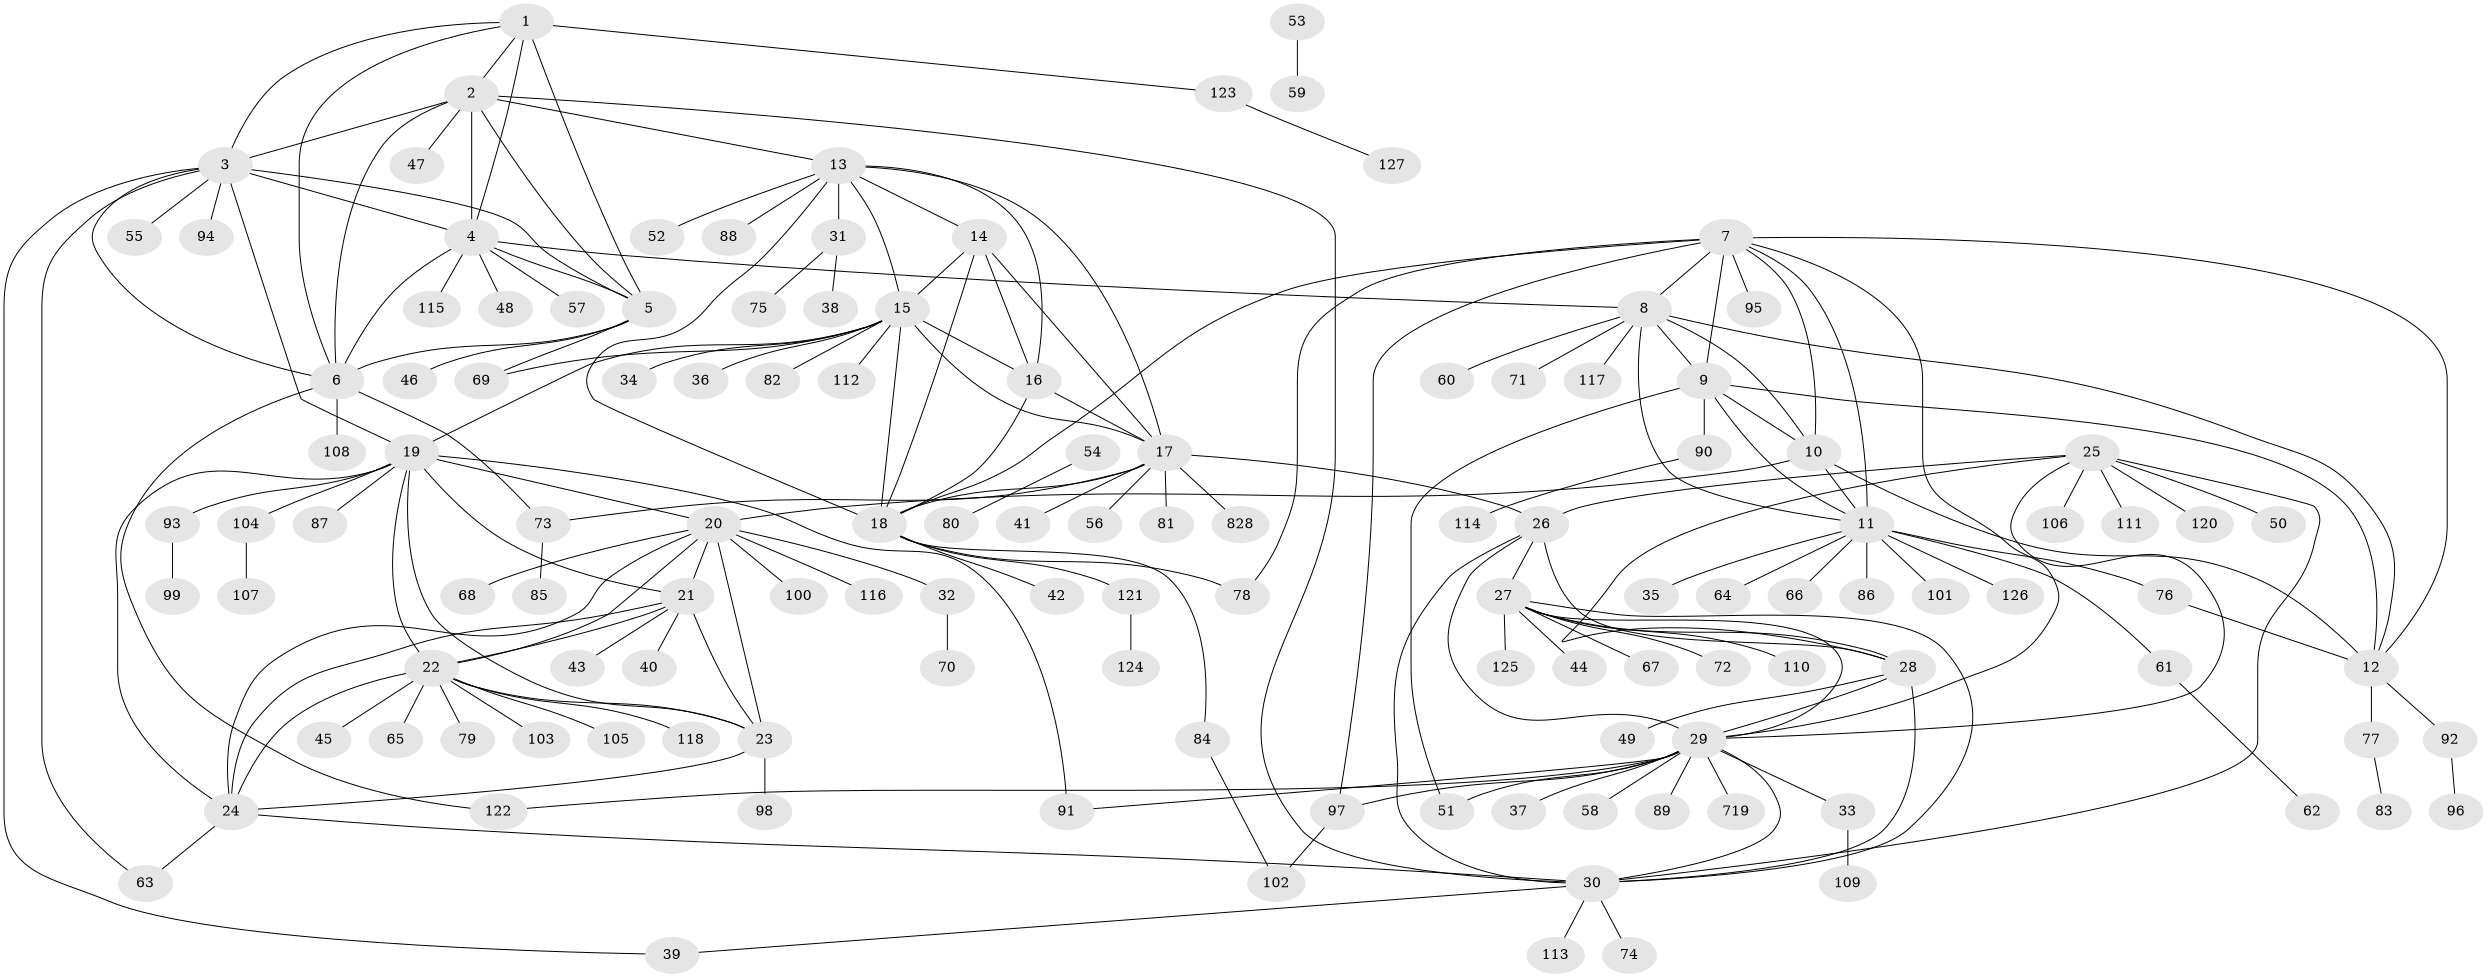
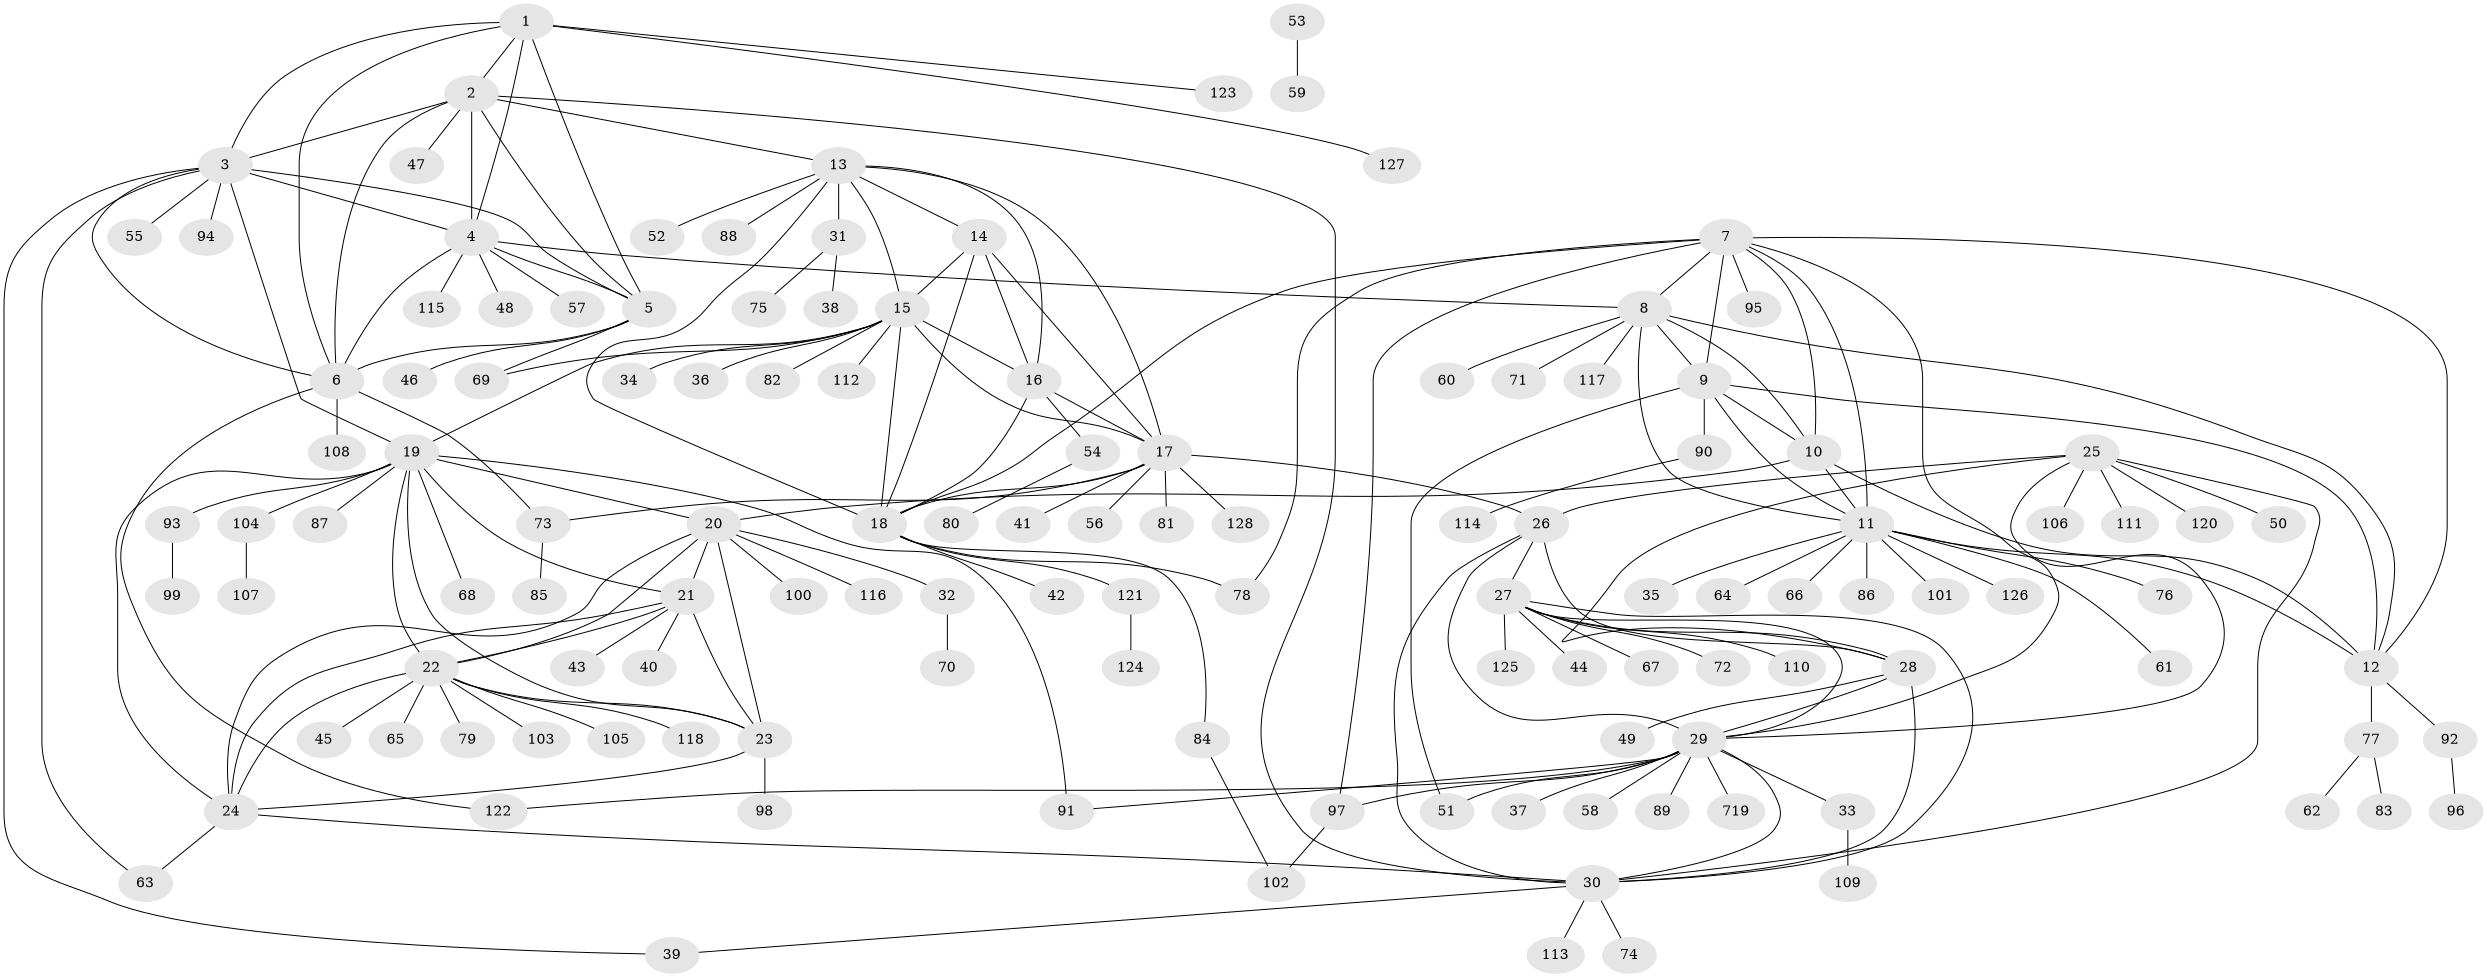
edge "123" -- "127": now "1" -- "127"
edge "16" -- "54": added
node "828": label "828" -> "128"
edge "20" -- "68": now "19" -- "68"
edge "76" -- "12": now "11" -- "12"
edge "61" -- "62": now "77" -- "62"
